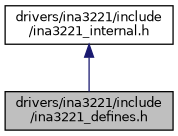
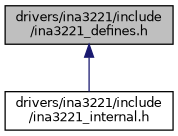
edge "drivers/ina3221/include /ina3221_defines.h" -> "drivers/ina3221/include /ina3221_internal.h": reversed
